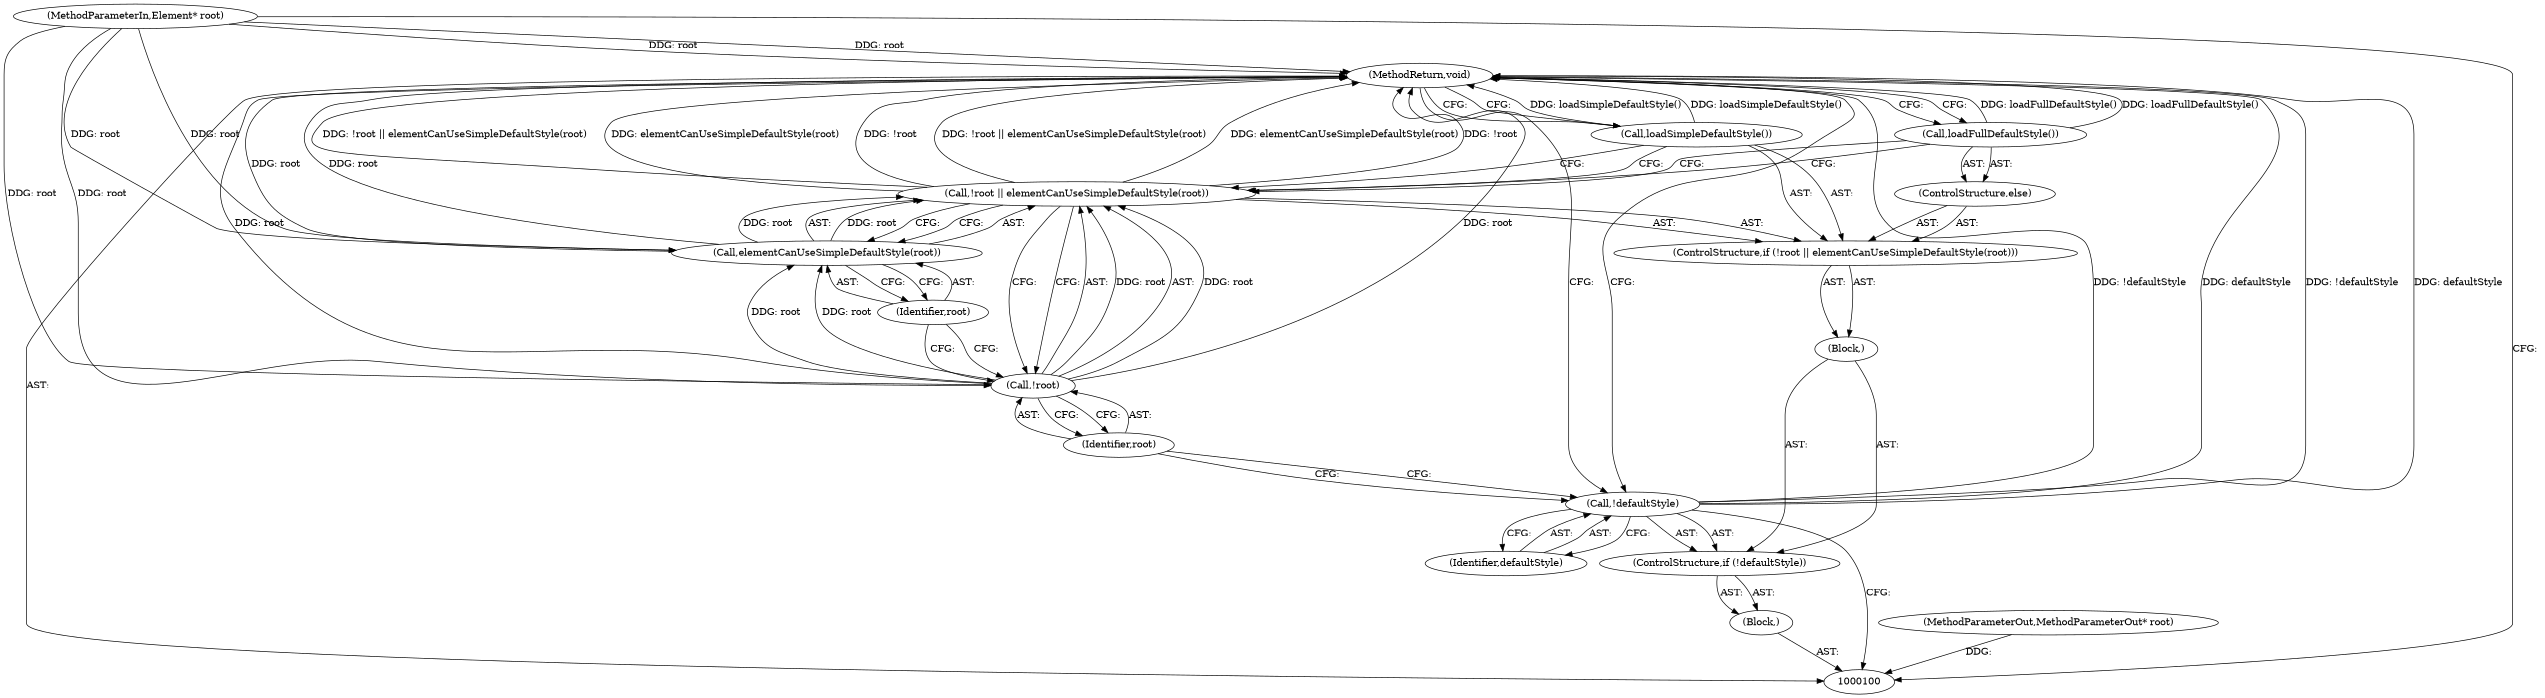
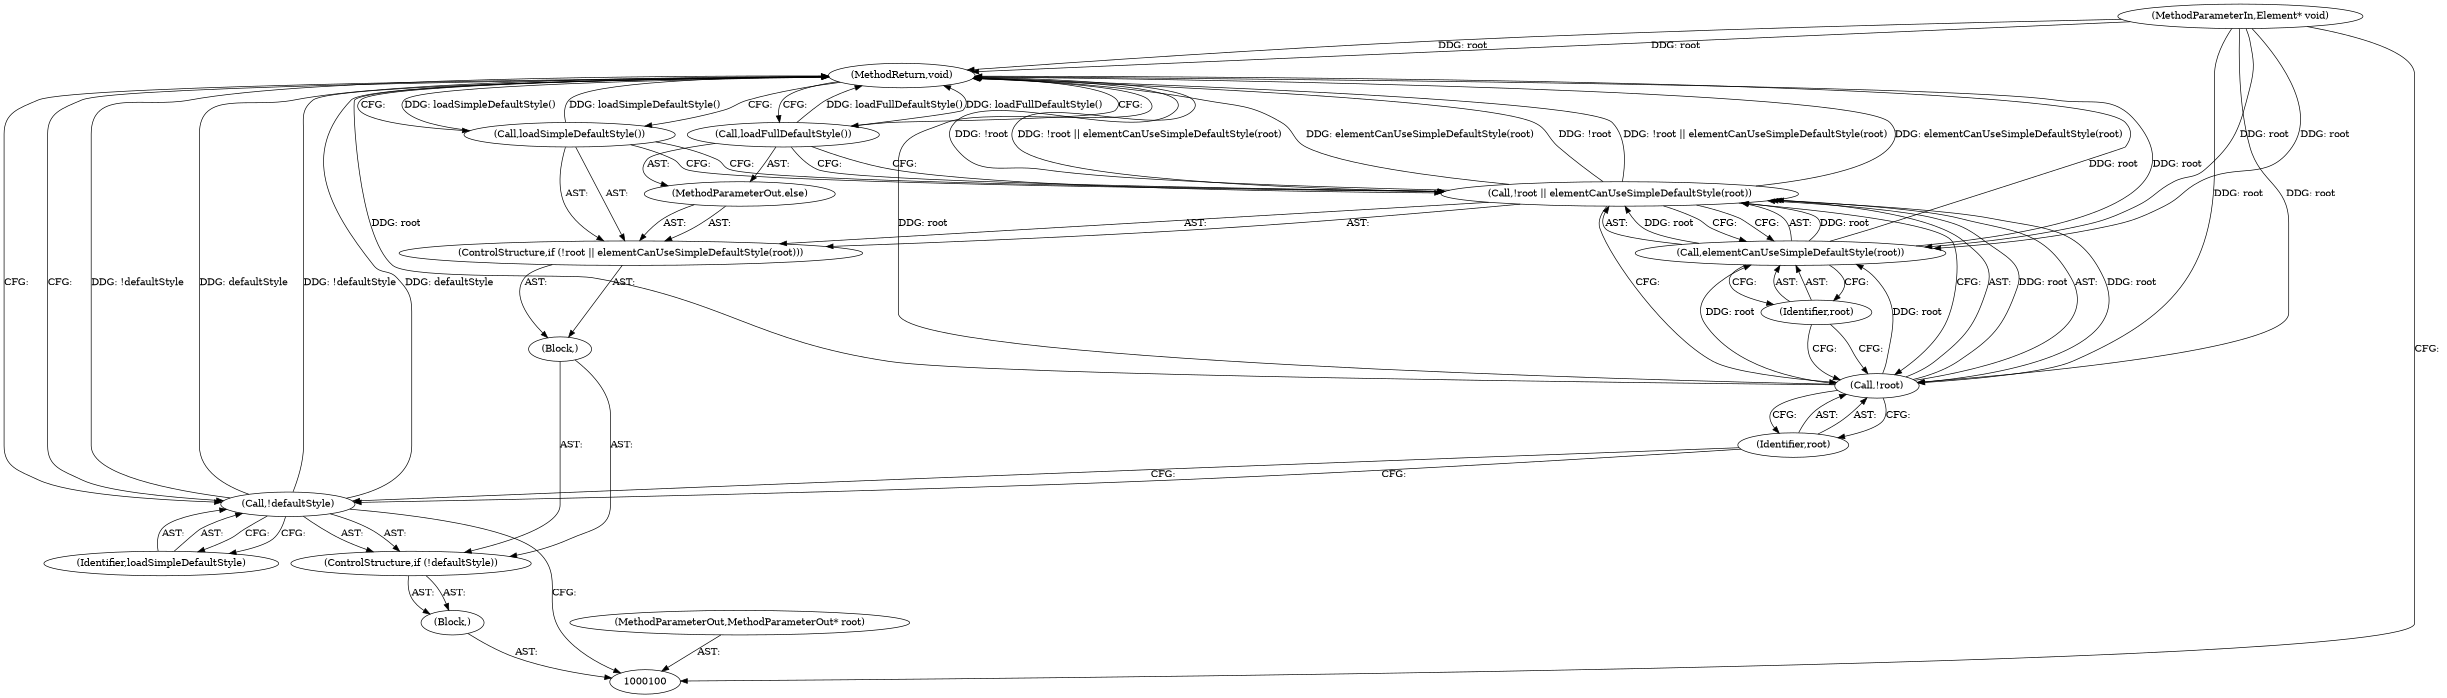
node "(MethodParameterIn,Element* root)": label "(MethodParameterIn,Element* root)" -> "(MethodParameterIn,Element* void)"
node "(ControlStructure,else)": label "(ControlStructure,else)" -> "(MethodParameterOut,else)"
node "(Identifier,defaultStyle)": label "(Identifier,defaultStyle)" -> "(Identifier,loadSimpleDefaultStyle)"
edge "(MethodReturn,void)" -> "1000100": removed, label "AST:"
edge "(MethodParameterOut,MethodParameterOut* root)" -> "1000100": label "DDG: " -> "AST: "
